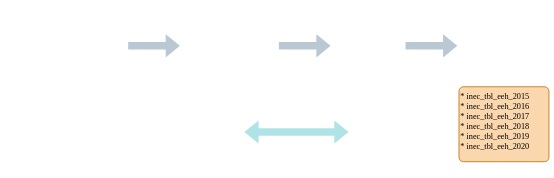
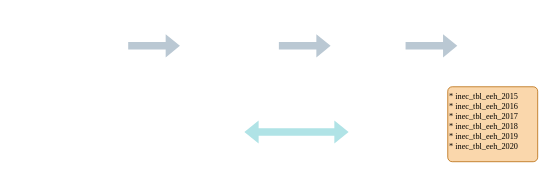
node "* inec_tbl_eeh_2015* inec_tbl_eeh_2016* inec_tbl_eeh_2017* inec_tbl_eeh_2018* inec_tbl_eeh_2019* inec_tbl_eeh_2020": moved (504, 124) -> (493, 124)
